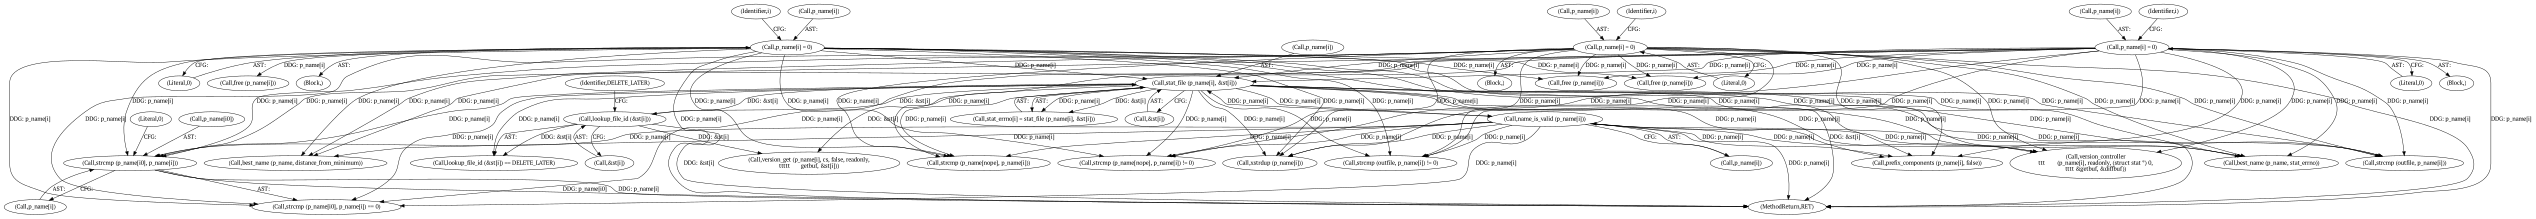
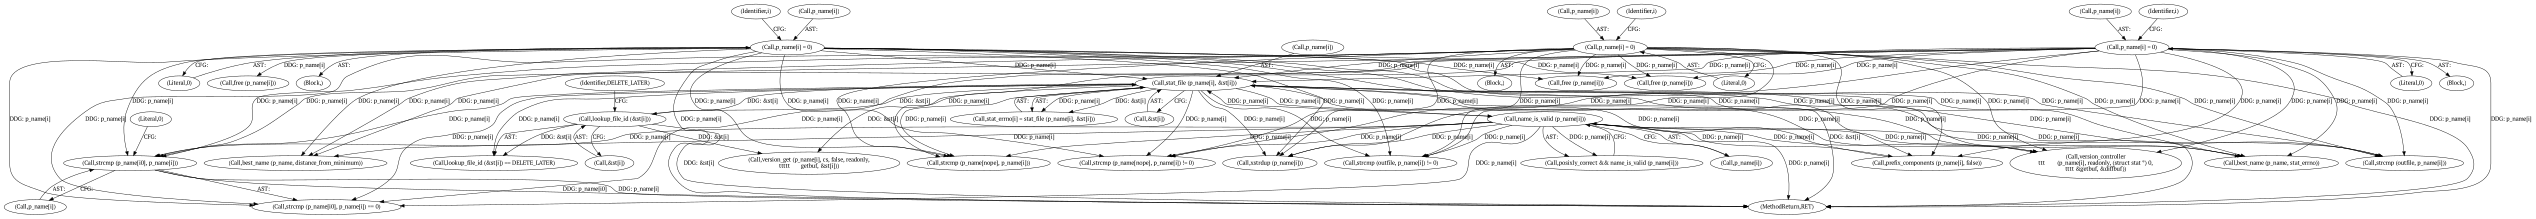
edge "(Call,stat_file (p_name[i], &st[i]))" -> "(Call,prefix_components (p_name[i], false))": reversed
node "(Call,p_name[i0])": removed
node "(Call,posixly_correct && name_is_valid (p_name[i]))": added
